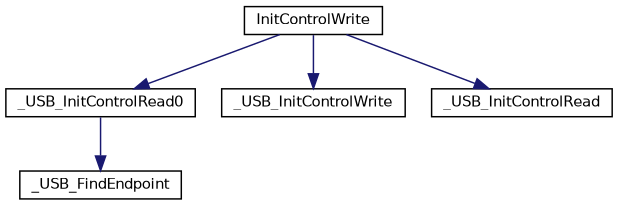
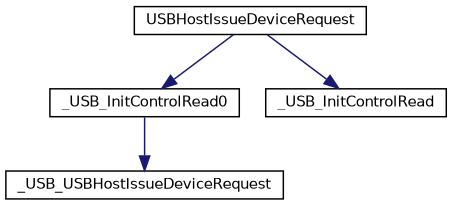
node "InitControlWrite": label "InitControlWrite" -> "USBHostIssueDeviceRequest"
node "_USB_InitControlWrite": removed
node "_USB_FindEndpoint": label "_USB_FindEndpoint" -> "_USB_USBHostIssueDeviceRequest"
